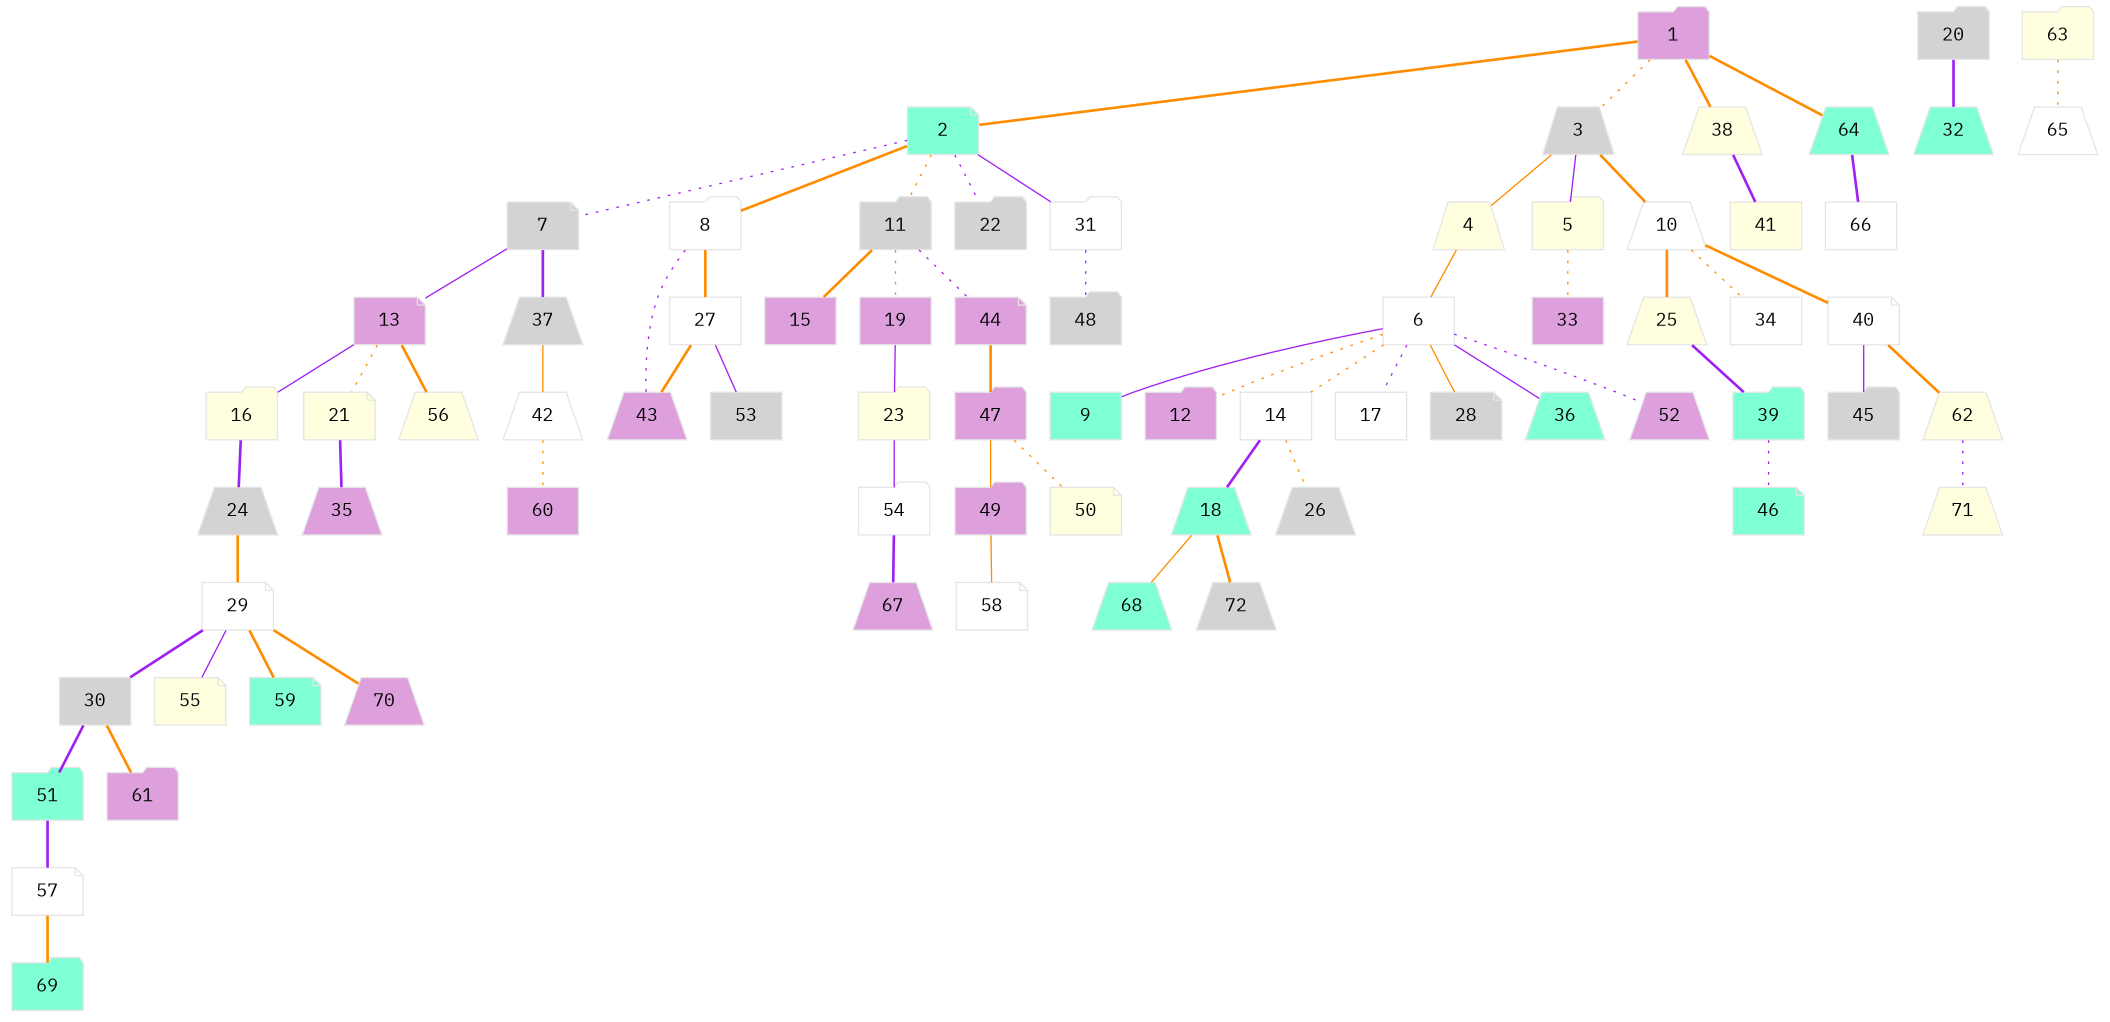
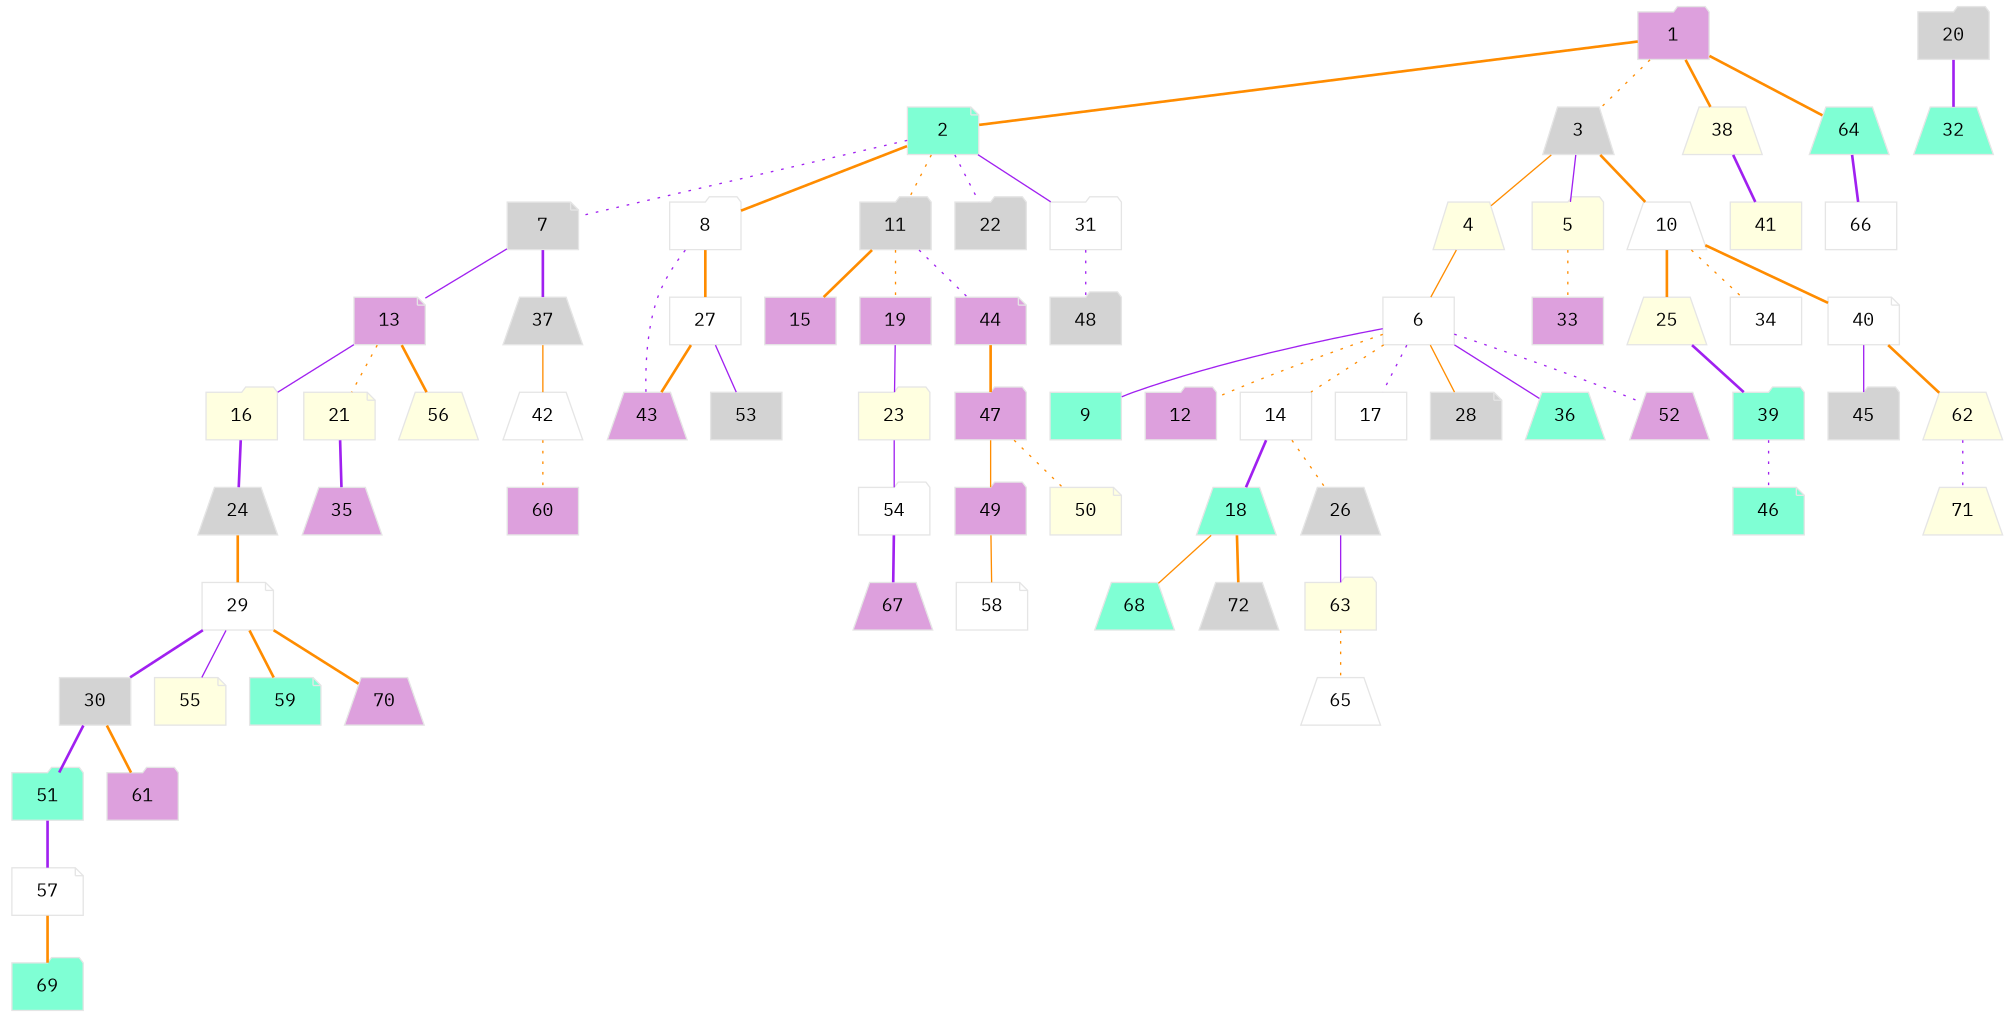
edge "26" -- "63": added
